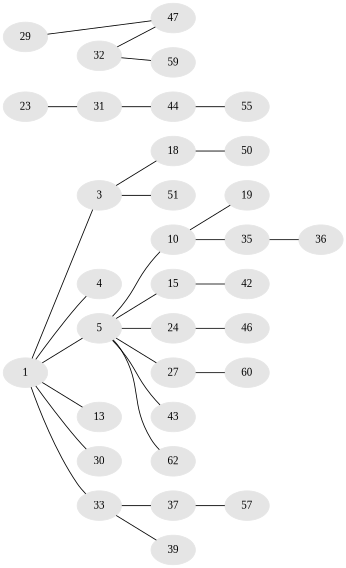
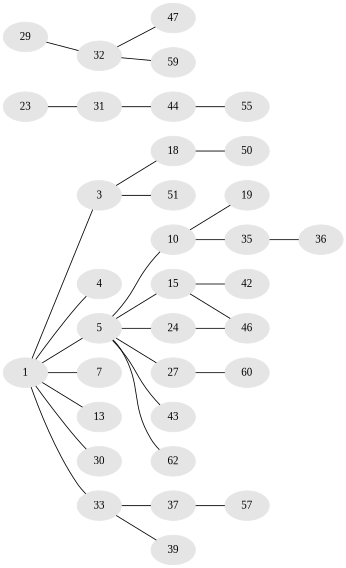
edge "47" -- "29": now "32" -- "29"
edge "15" -- "46": added
node "7": added
